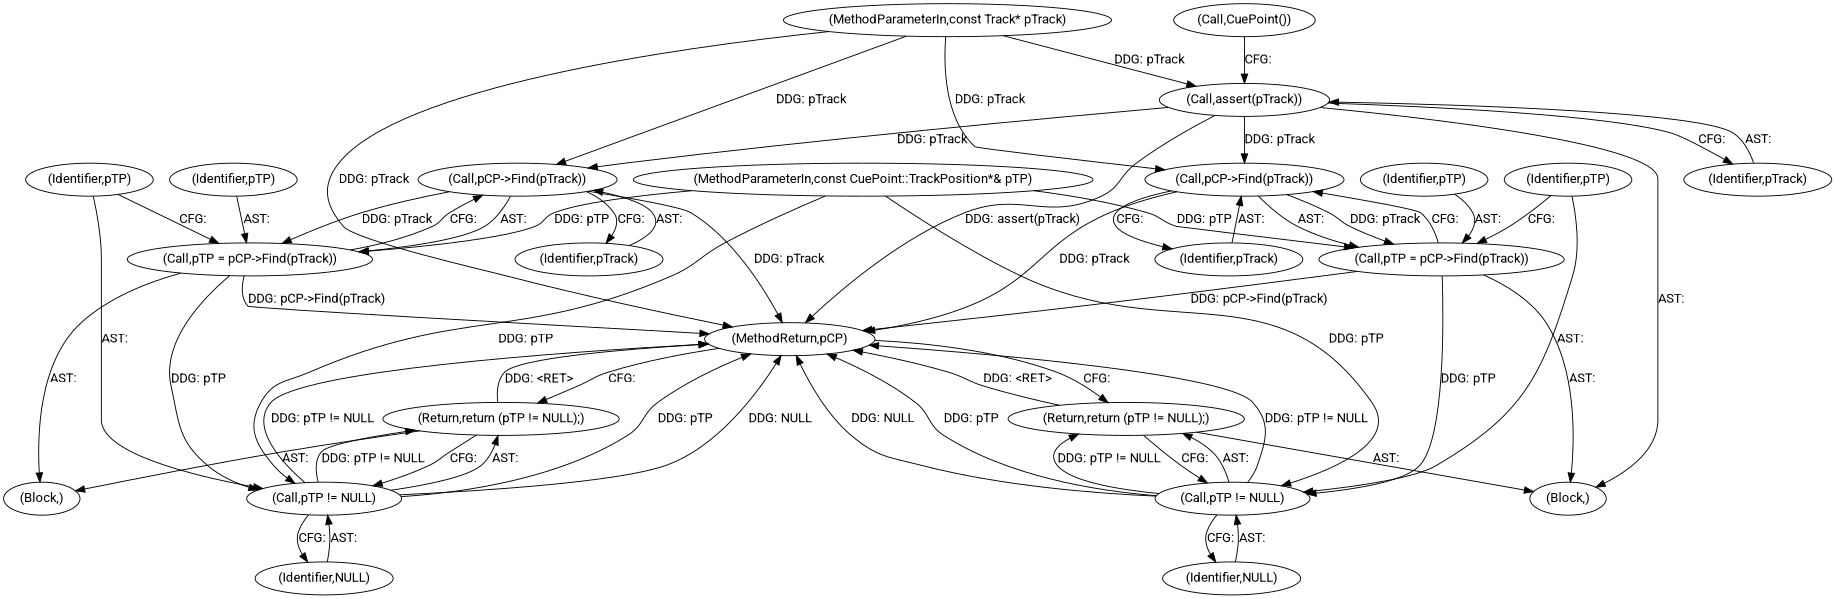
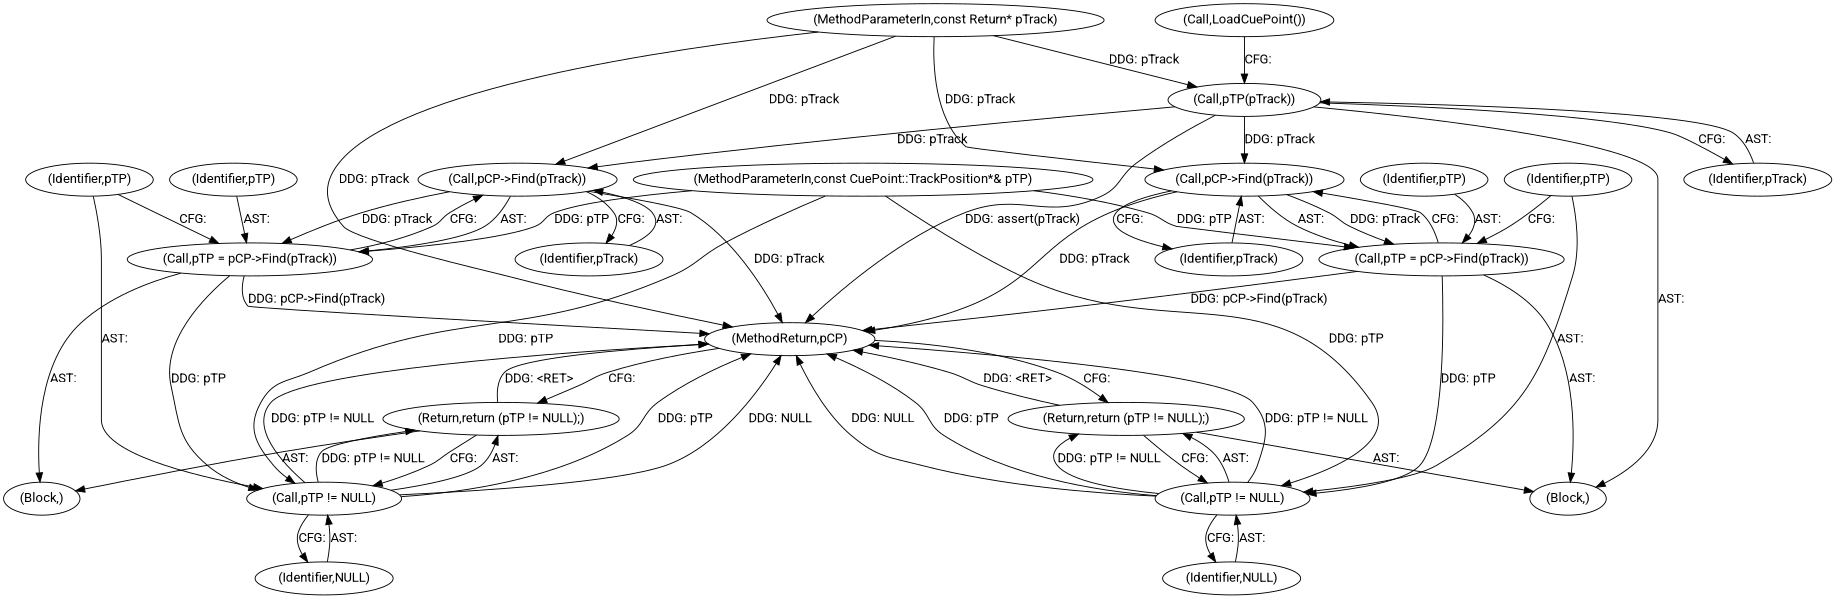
node "(MethodParameterIn,const Track* pTrack)": label "(MethodParameterIn,const Track* pTrack)" -> "(MethodParameterIn,const Return* pTrack)"
node "(Call,CuePoint())": label "(Call,CuePoint())" -> "(Call,LoadCuePoint())"
node "(Call,assert(pTrack))": label "(Call,assert(pTrack))" -> "(Call,pTP(pTrack))"
